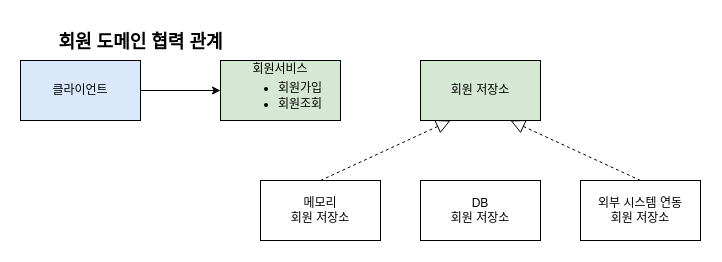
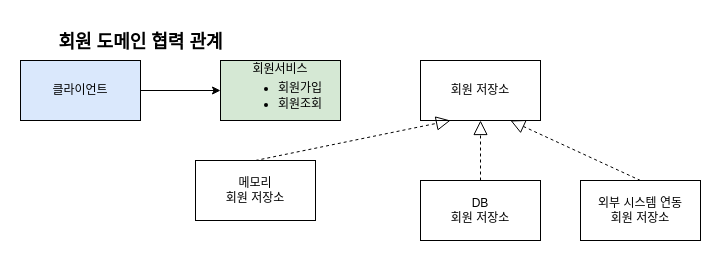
node "회원 저장소": fillcolor #d5e8d4 -> #ffffff
edge "DB 회원 저장소" -> "회원 저장소": added
node "메모리 회원 저장소": moved (321, 211) -> (256, 191)
